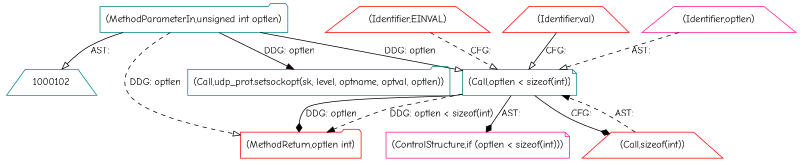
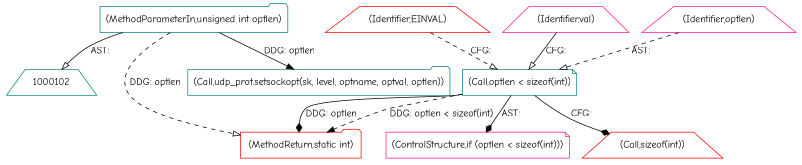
node "(Identifier,val)": color red -> deeppink
edge "(MethodParameterIn,unsigned int optlen)" -> "(Call,optlen < sizeof(int))": removed, label "DDG: optlen"
edge "(Call,sizeof(int))" -> "(Call,optlen < sizeof(int))": removed, label "AST:"
node "(MethodReturn,optlen int)": label "(MethodReturn,optlen int)" -> "(MethodReturn,static int)"
